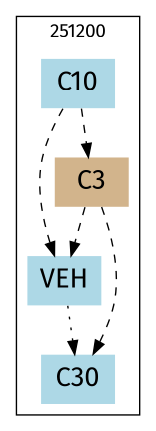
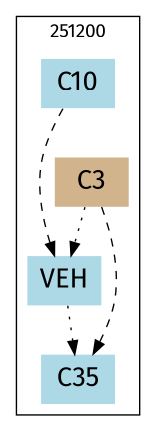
edge "C10" -> "C3": removed
edge "C3" -> "VEH": style dashed -> dotted
node "C30": label "C30" -> "C35"
